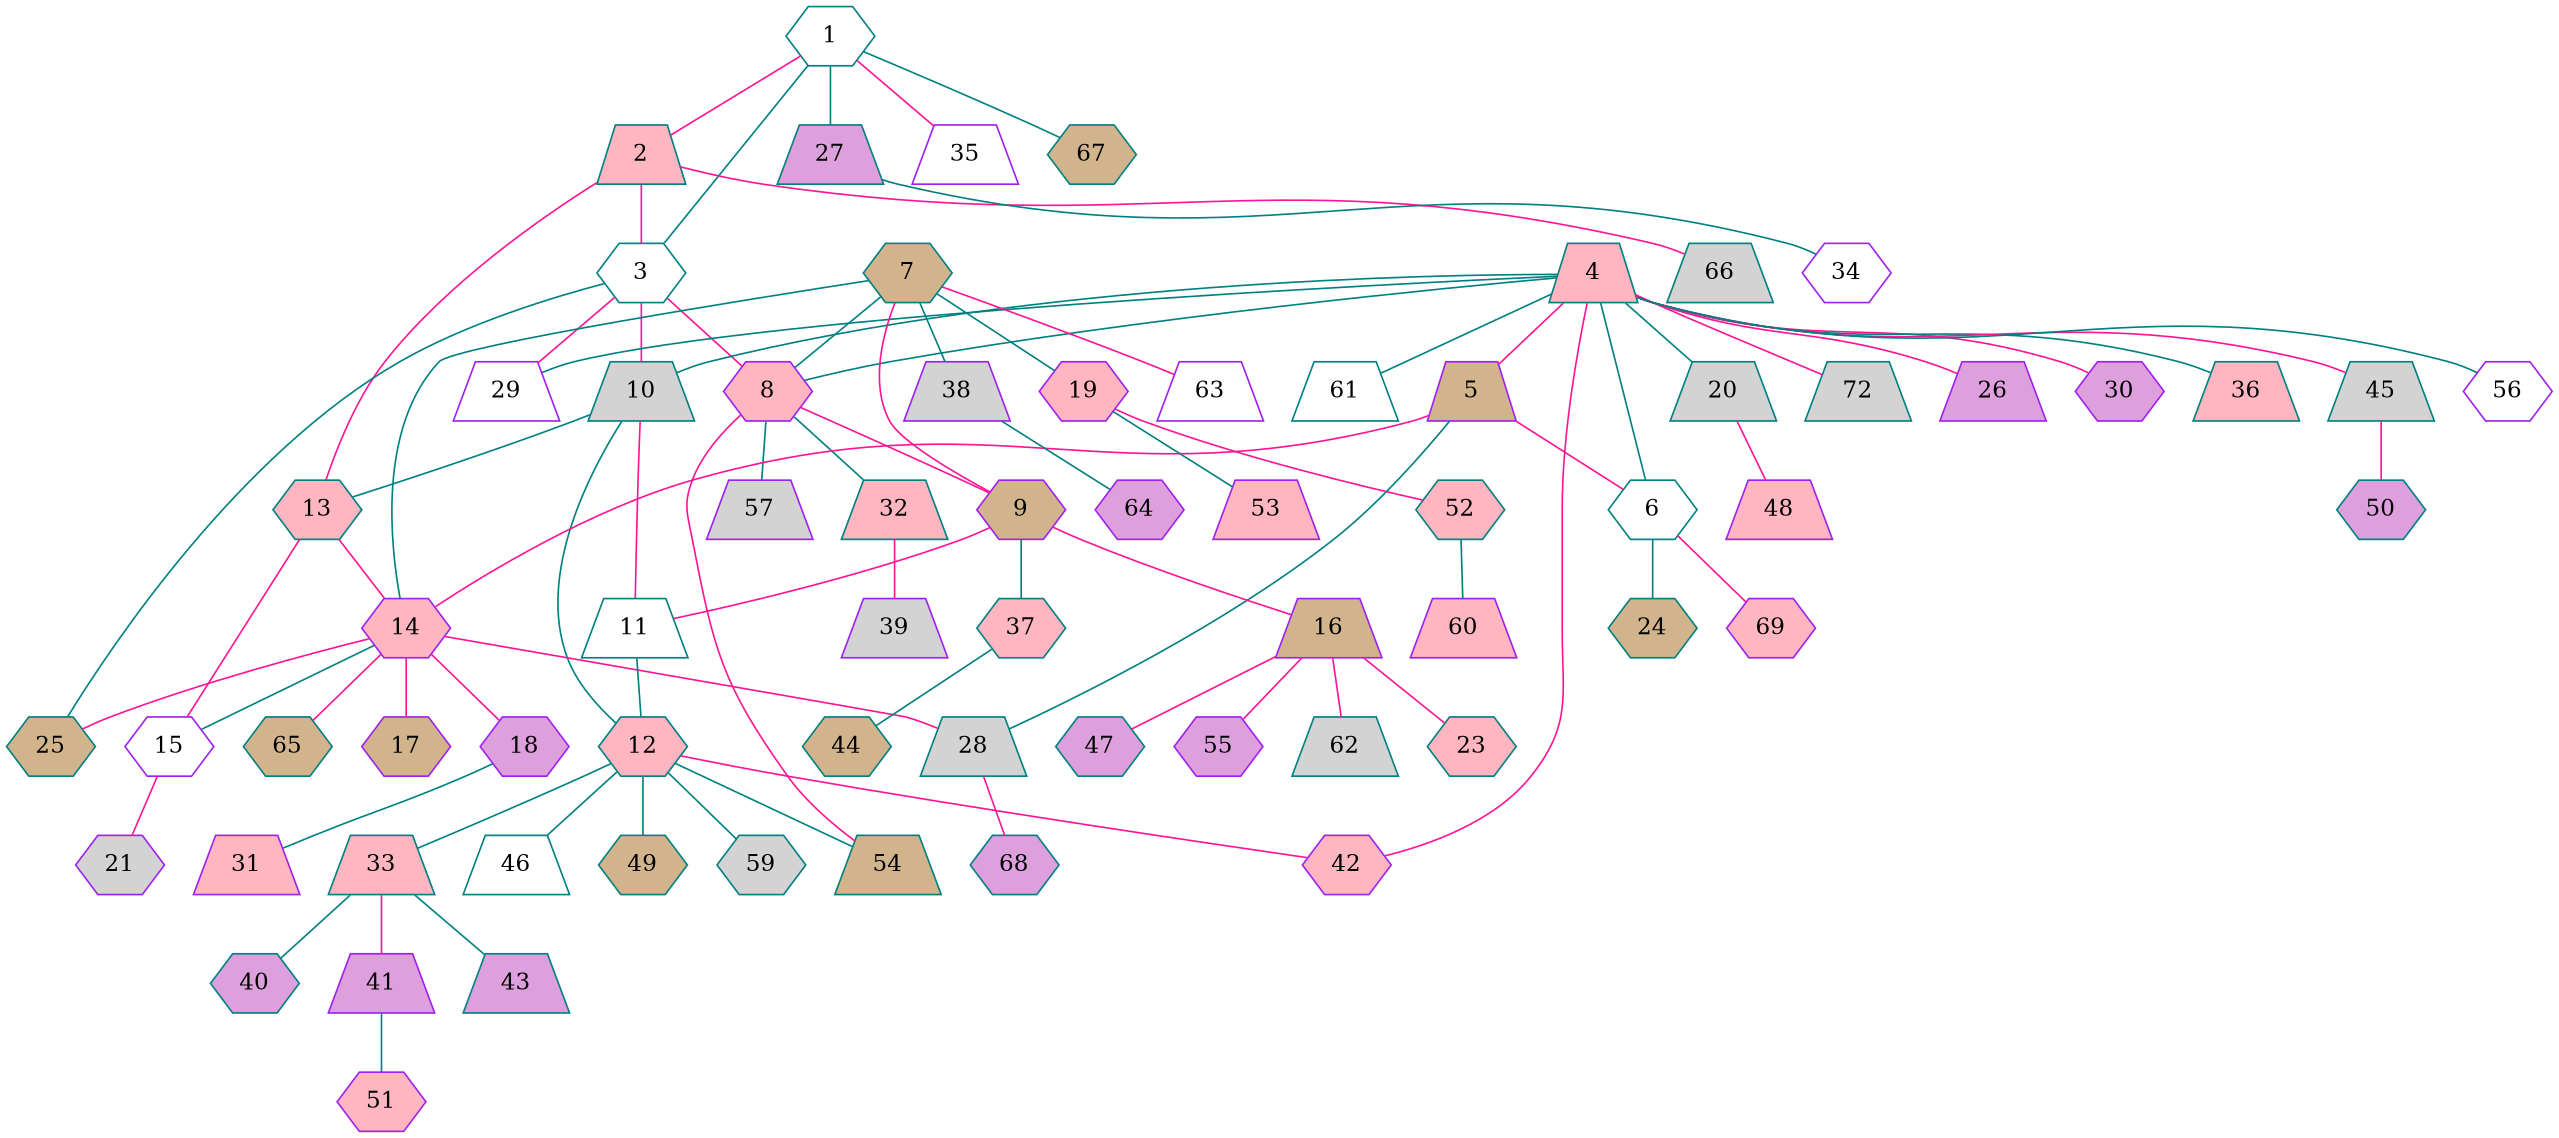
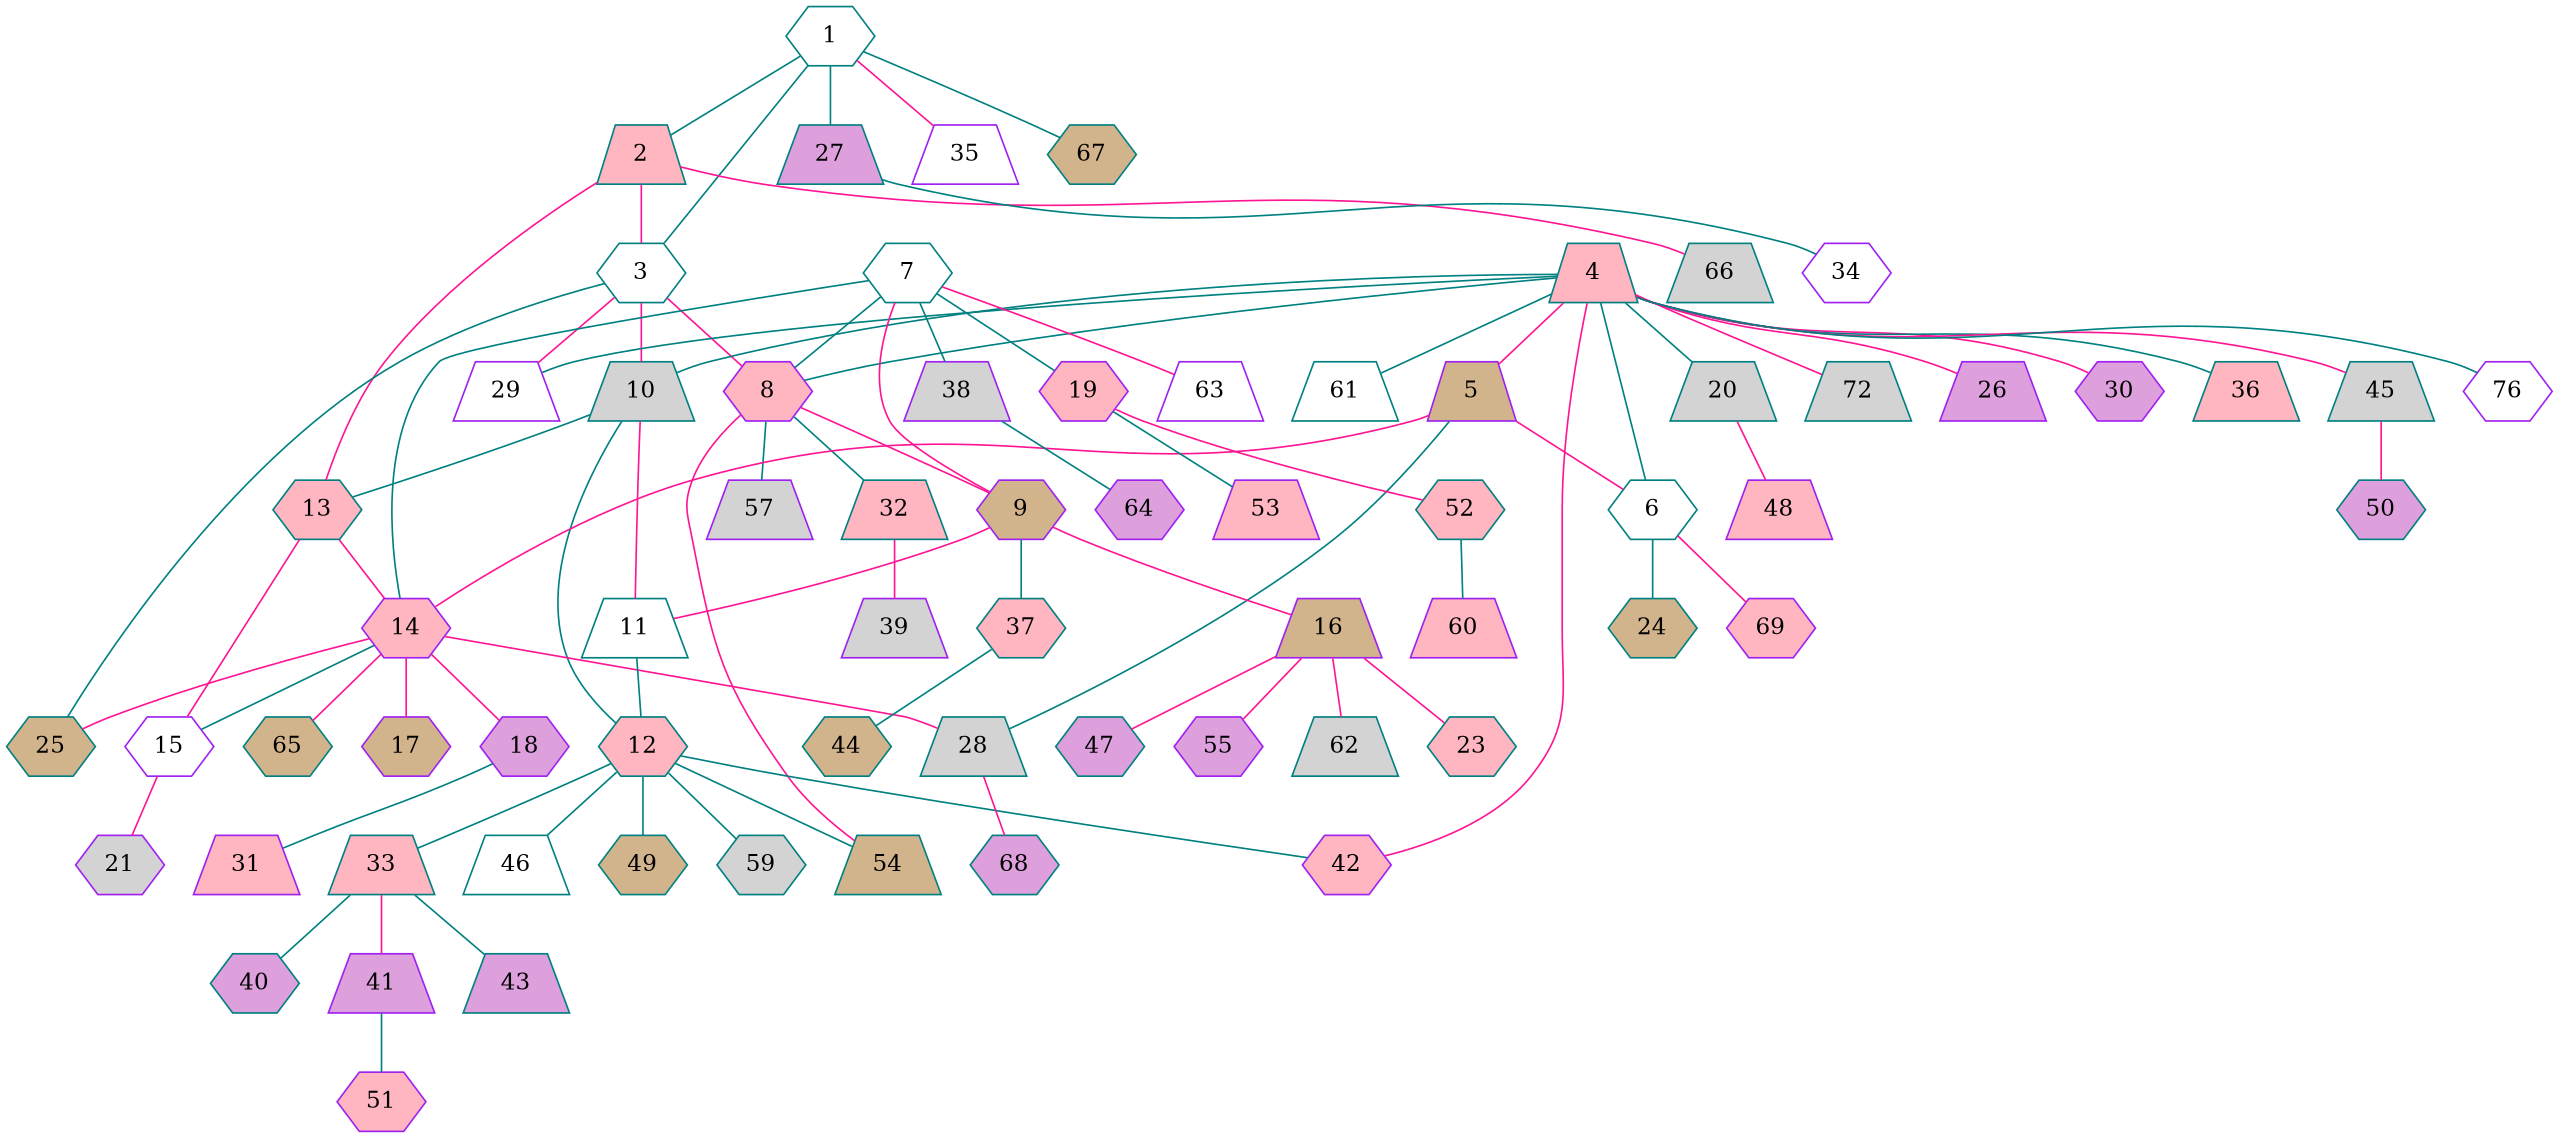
edge "1" -- "2": color deeppink -> teal
node "7": fillcolor tan -> white
node "56": label "56" -> "76"
edge "12" -- "42": color deeppink -> teal
